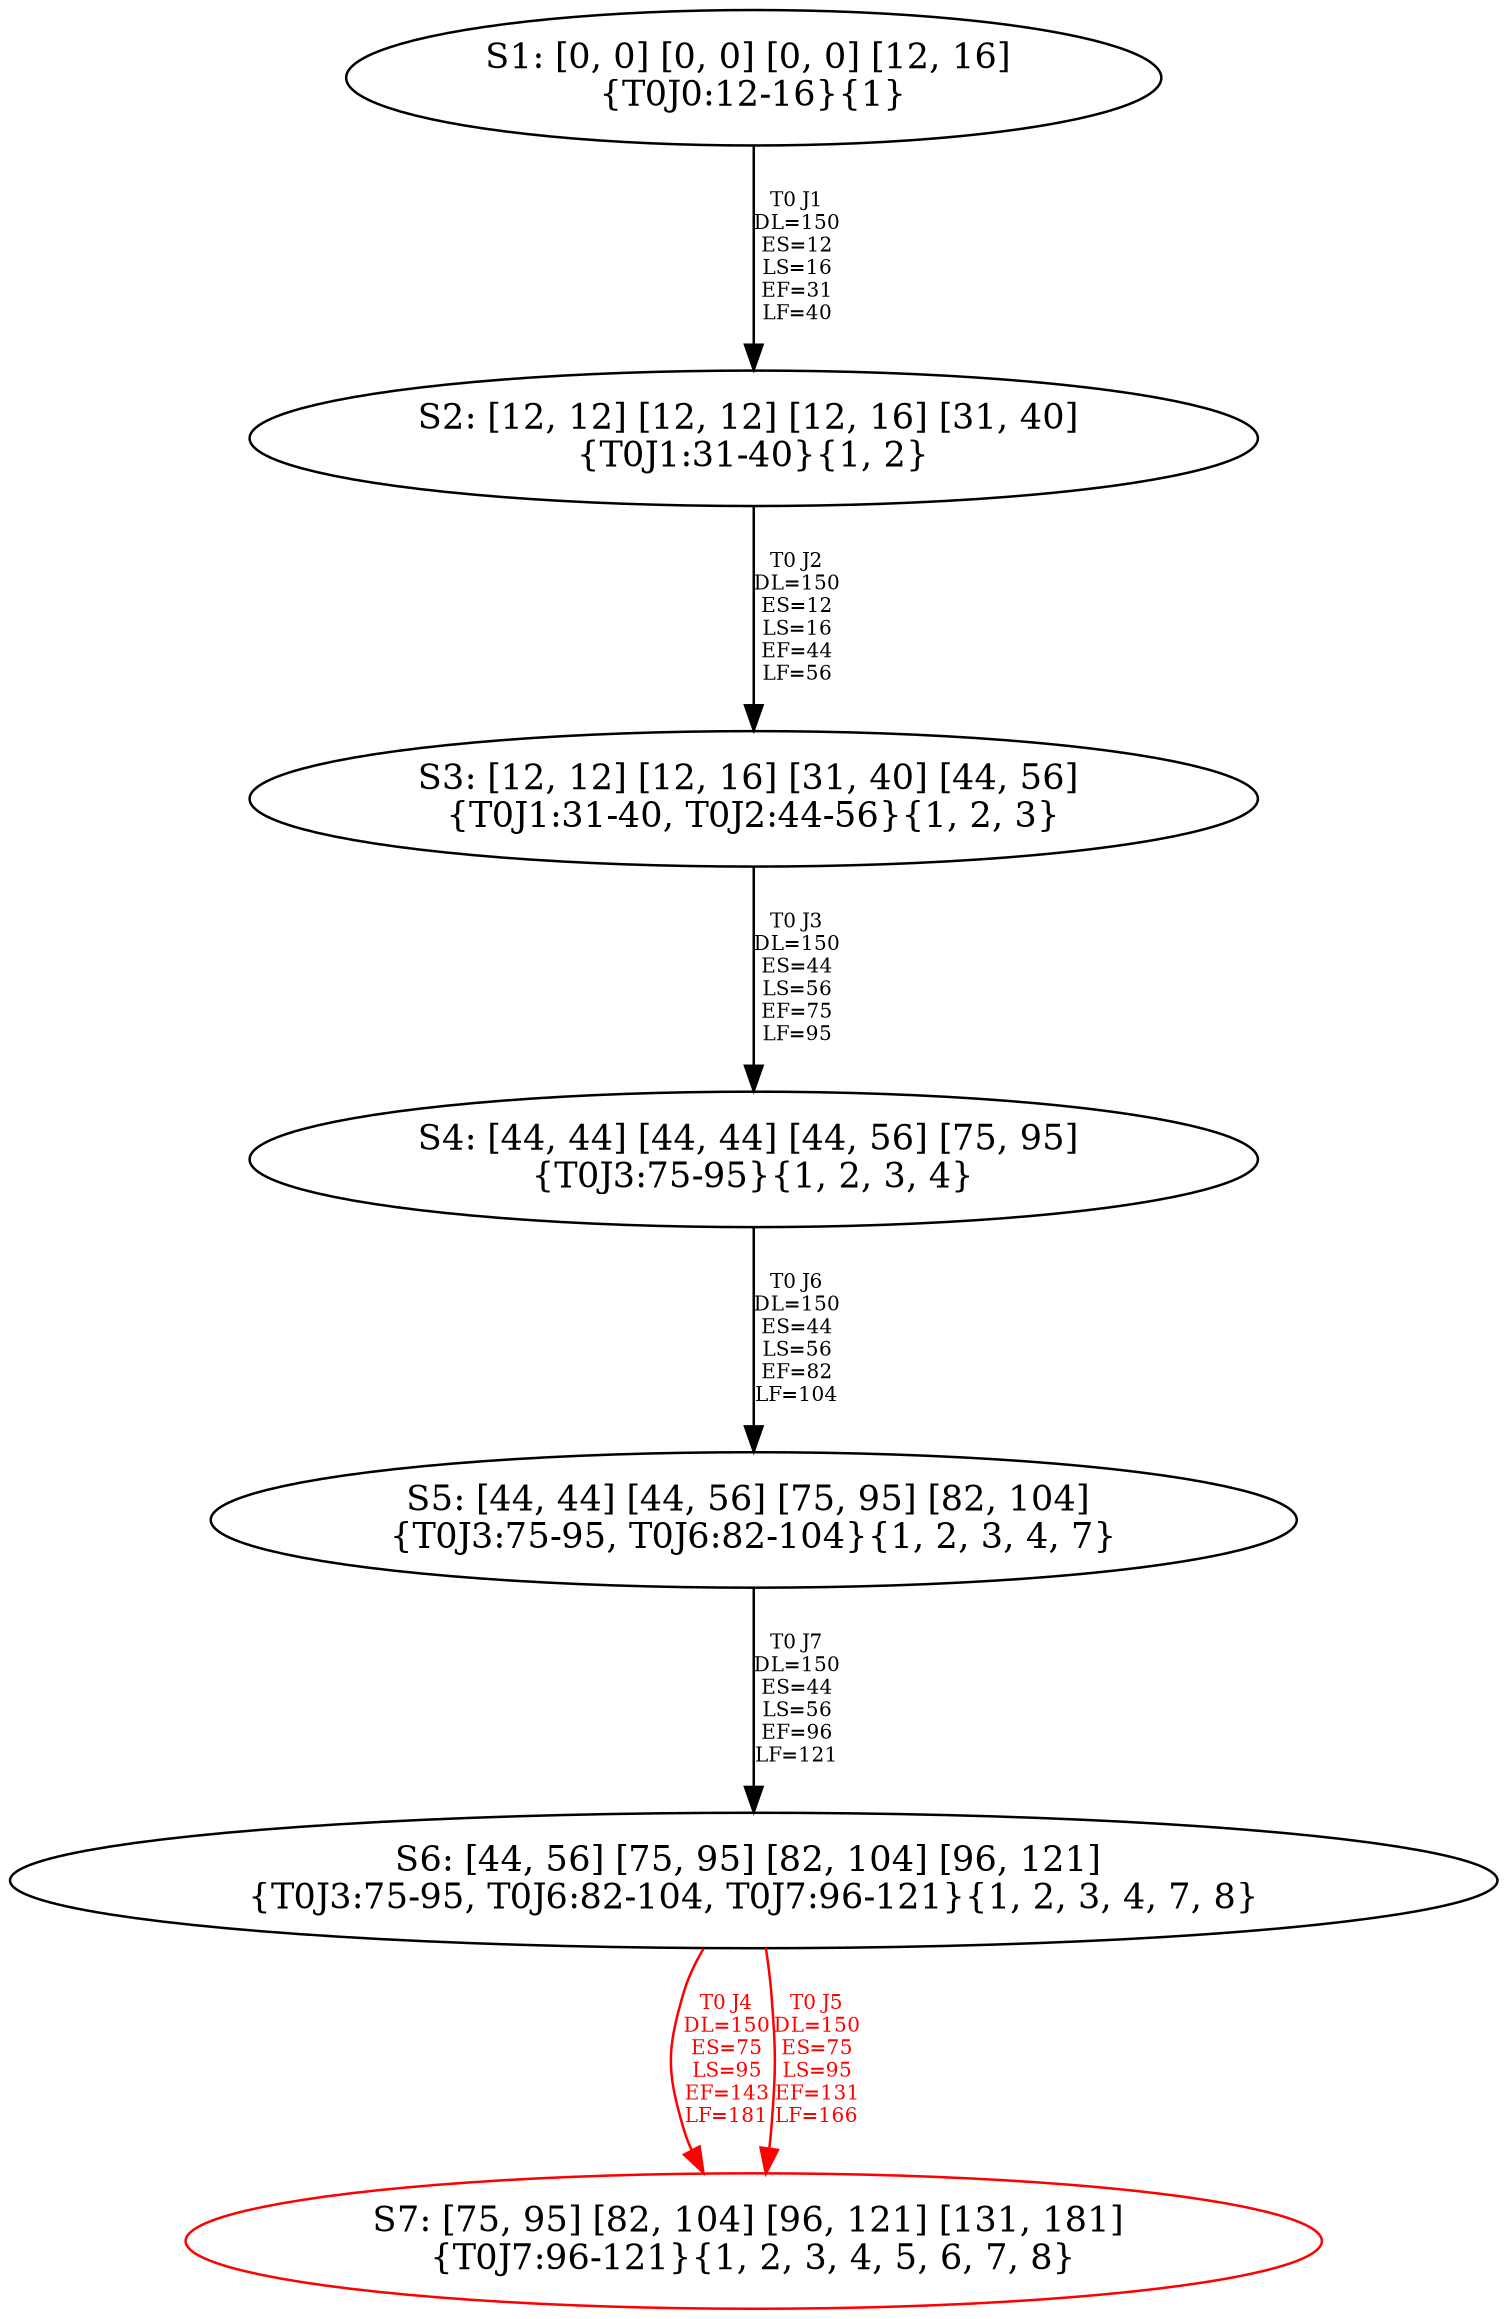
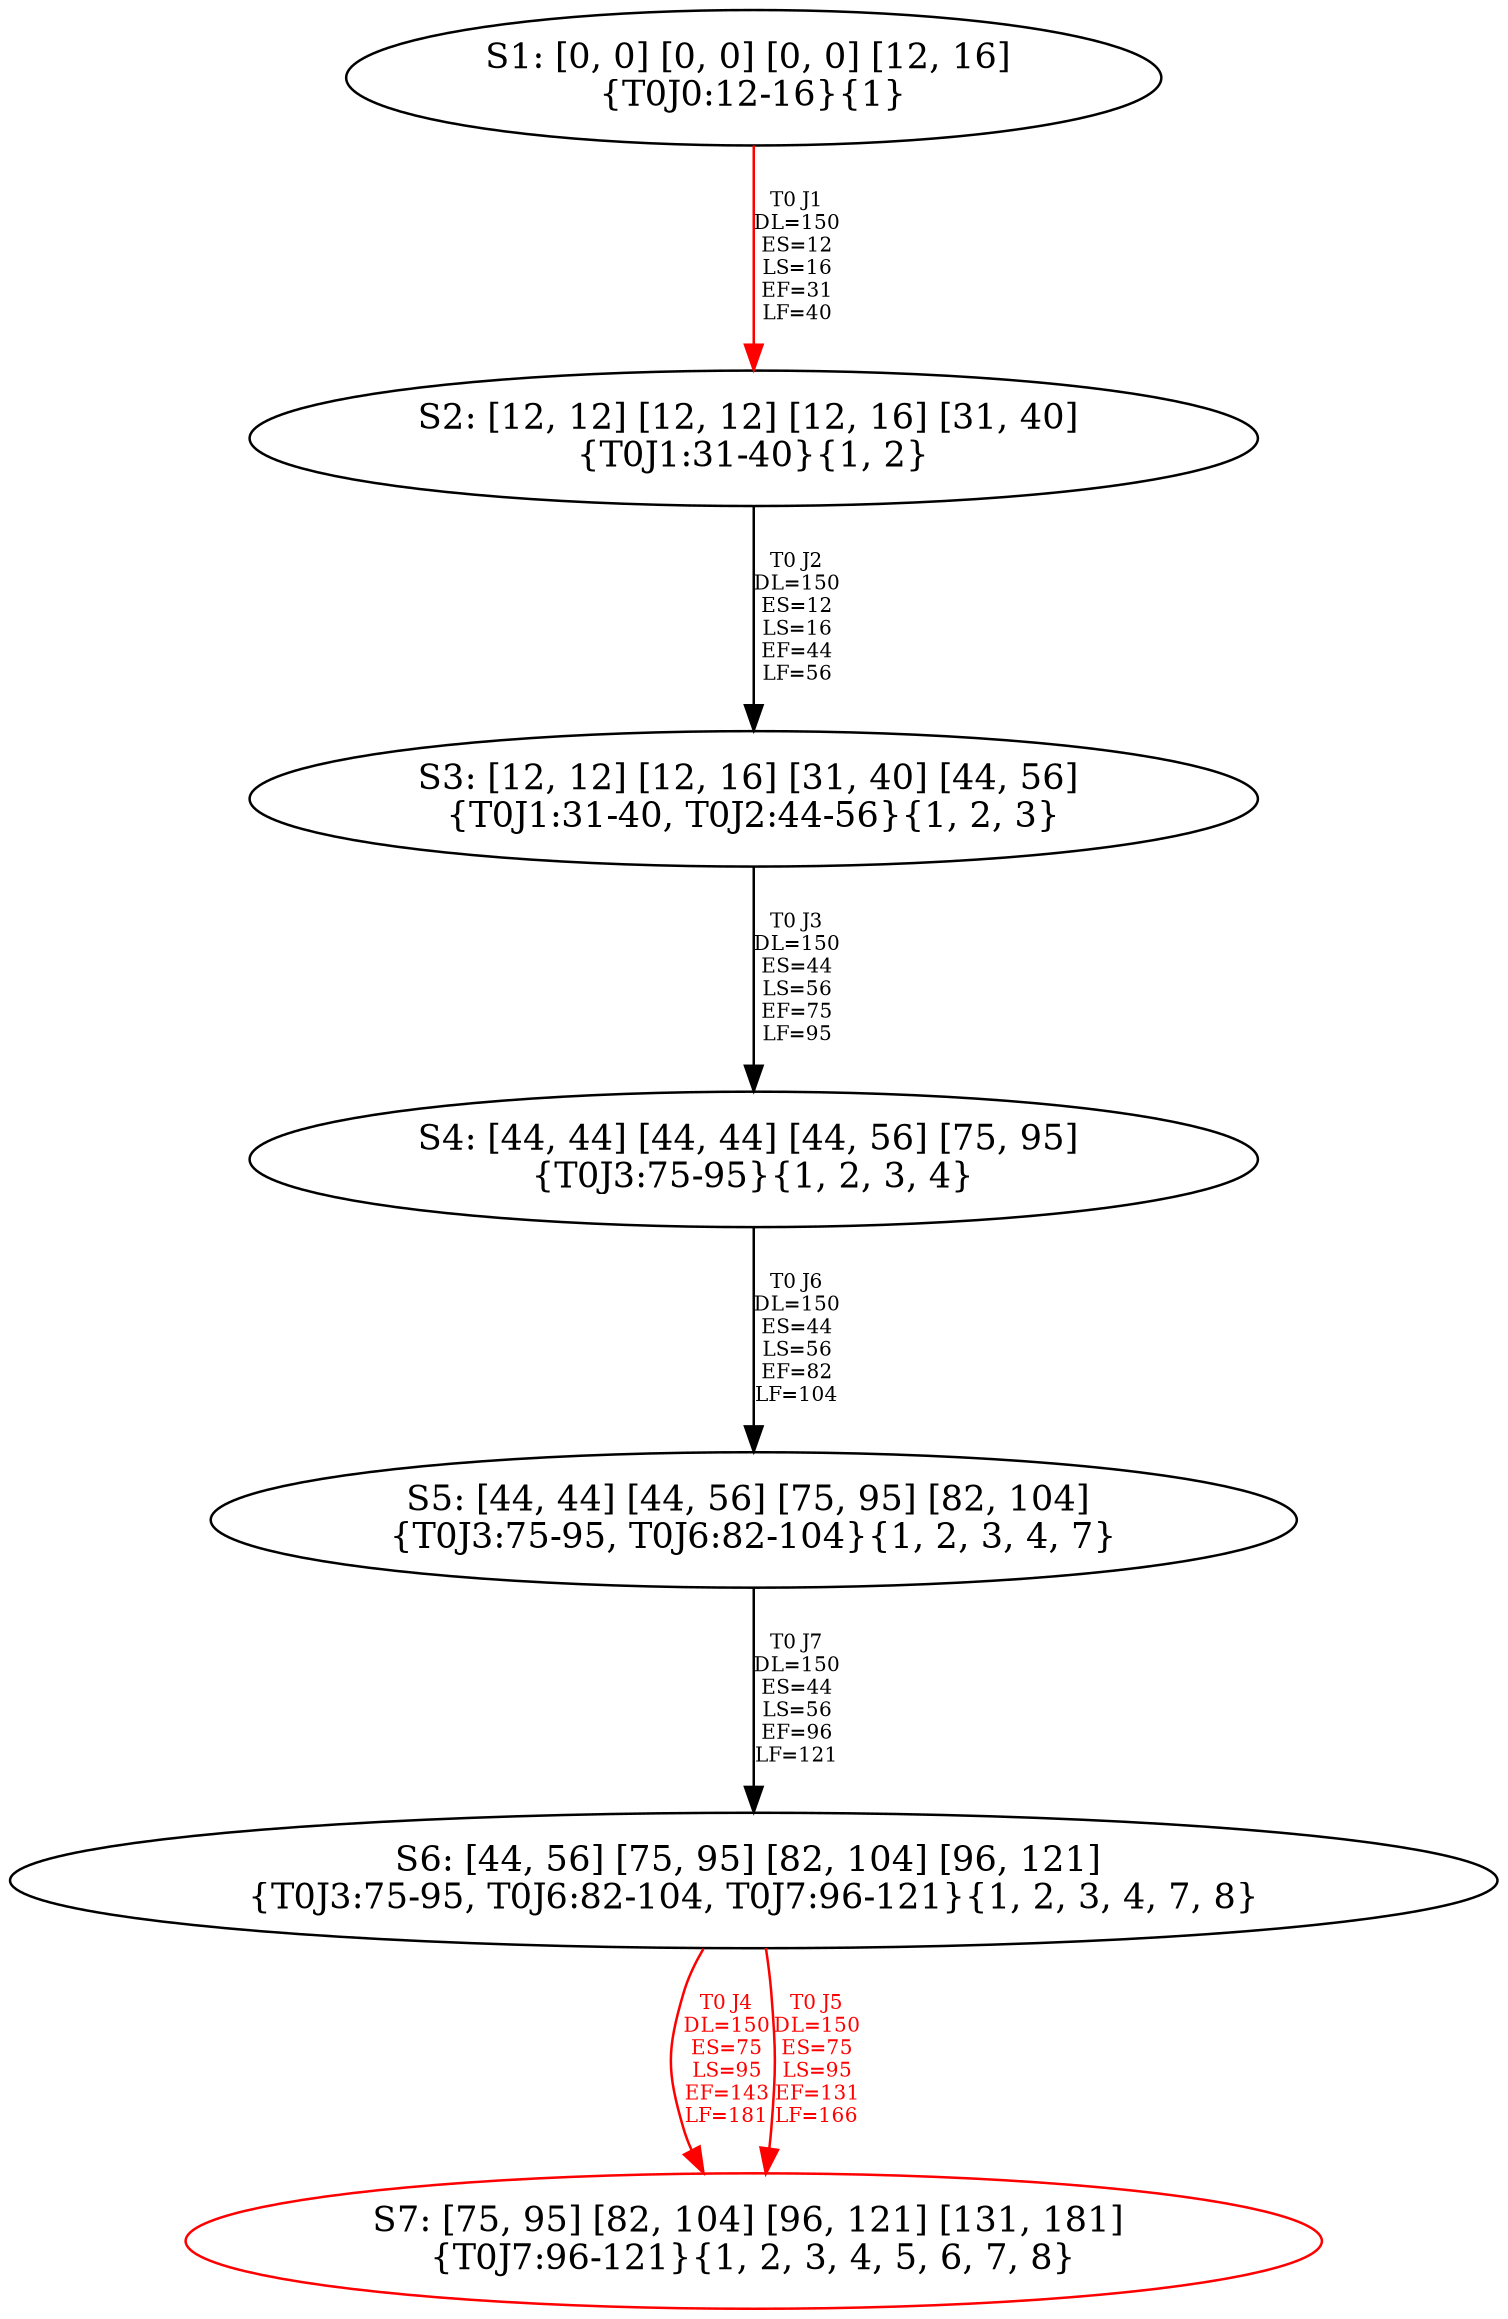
edge "S1: [0, 0] [0, 0] [0, 0] [12, 16] {T0J0:12-16}{1}" -> "S2: [12, 12] [12, 12] [12, 16] [31, 40] {T0J1:31-40}{1, 2}": color black -> Red
